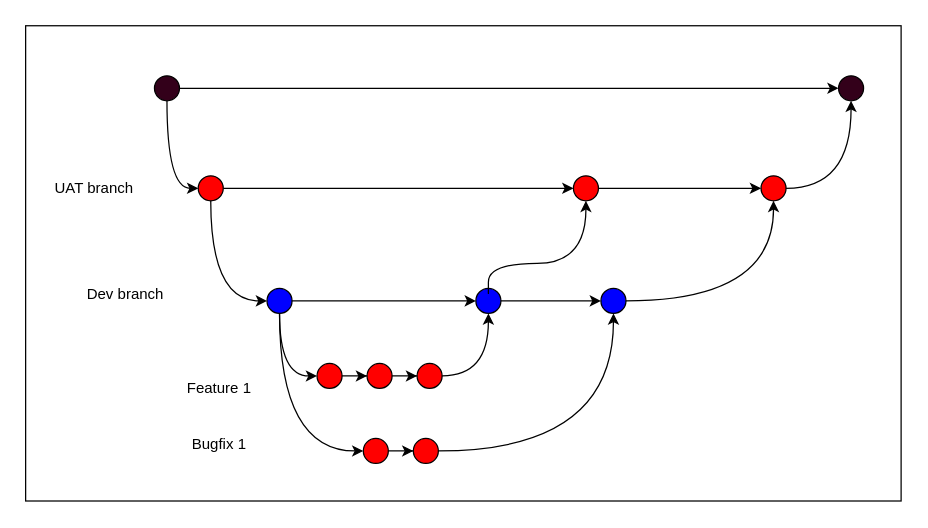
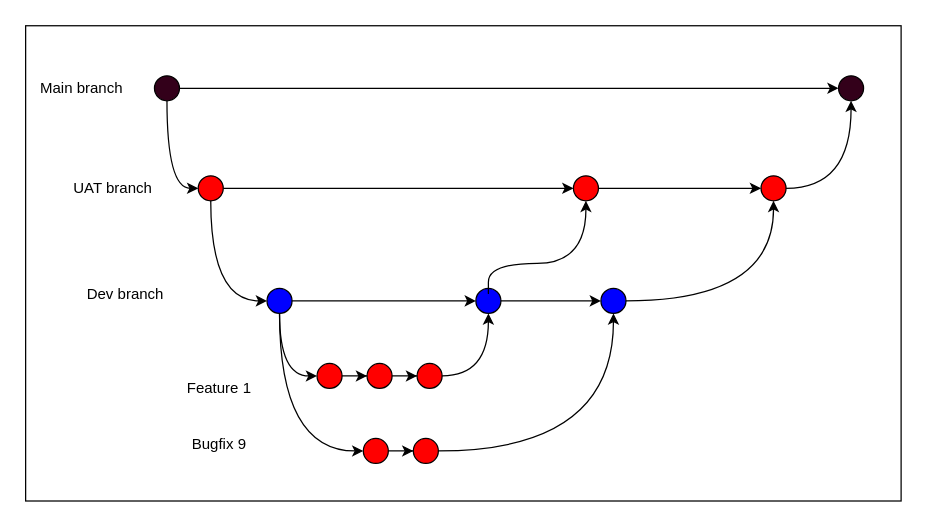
node "Main branch": added
node "UAT branch": moved (94, 188) -> (113, 188)
node "Bugfix 1": label "Bugfix 1" -> "Bugfix 9"
